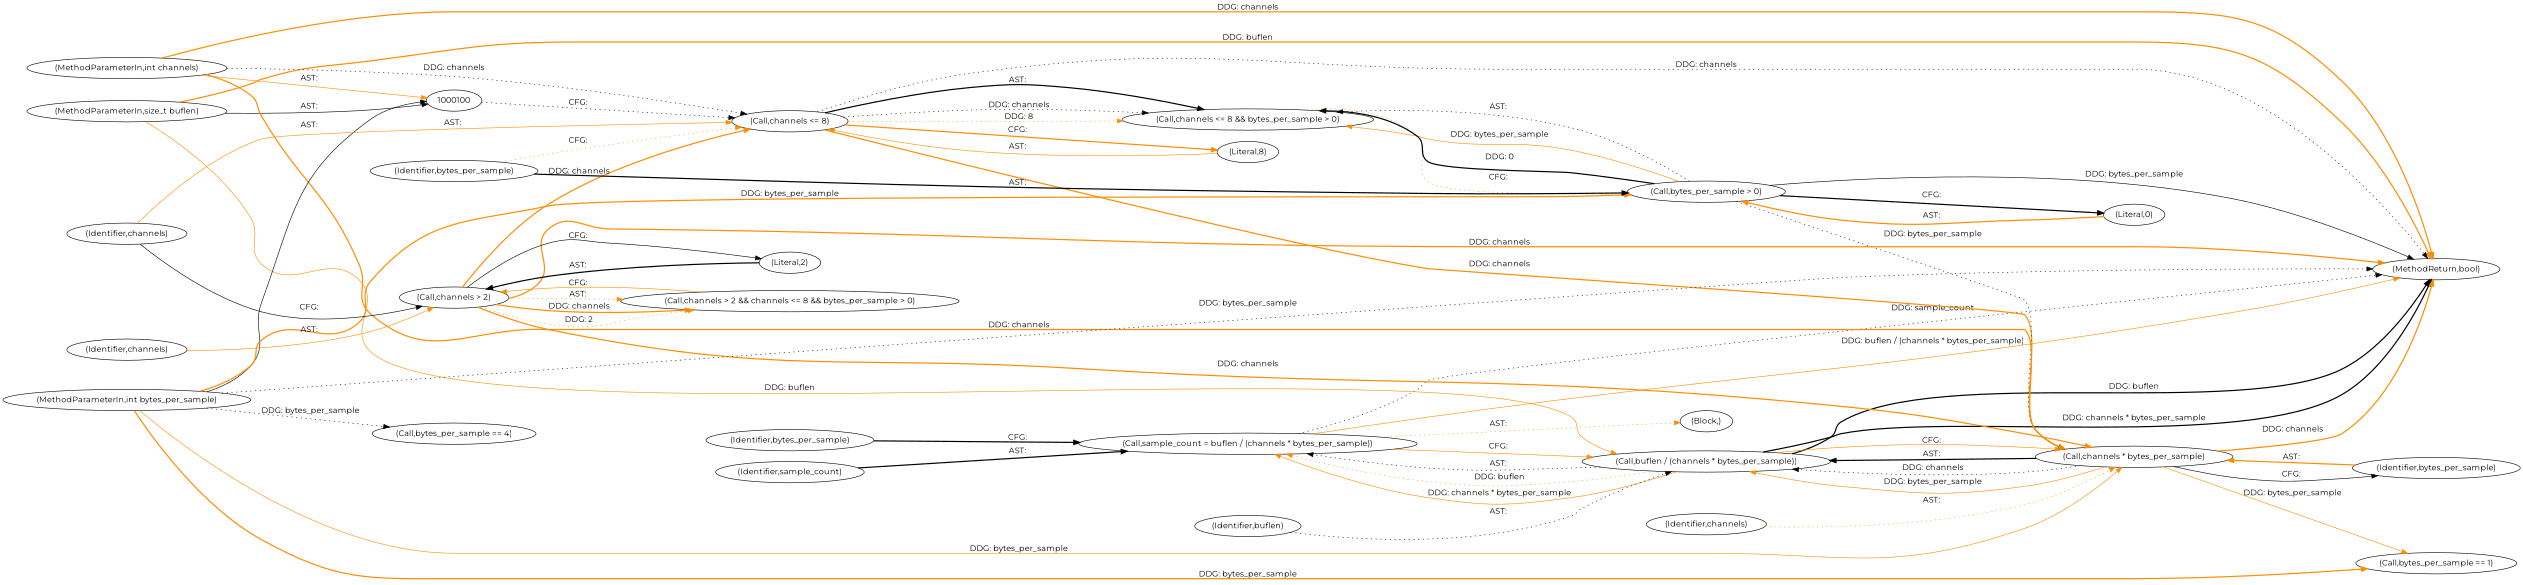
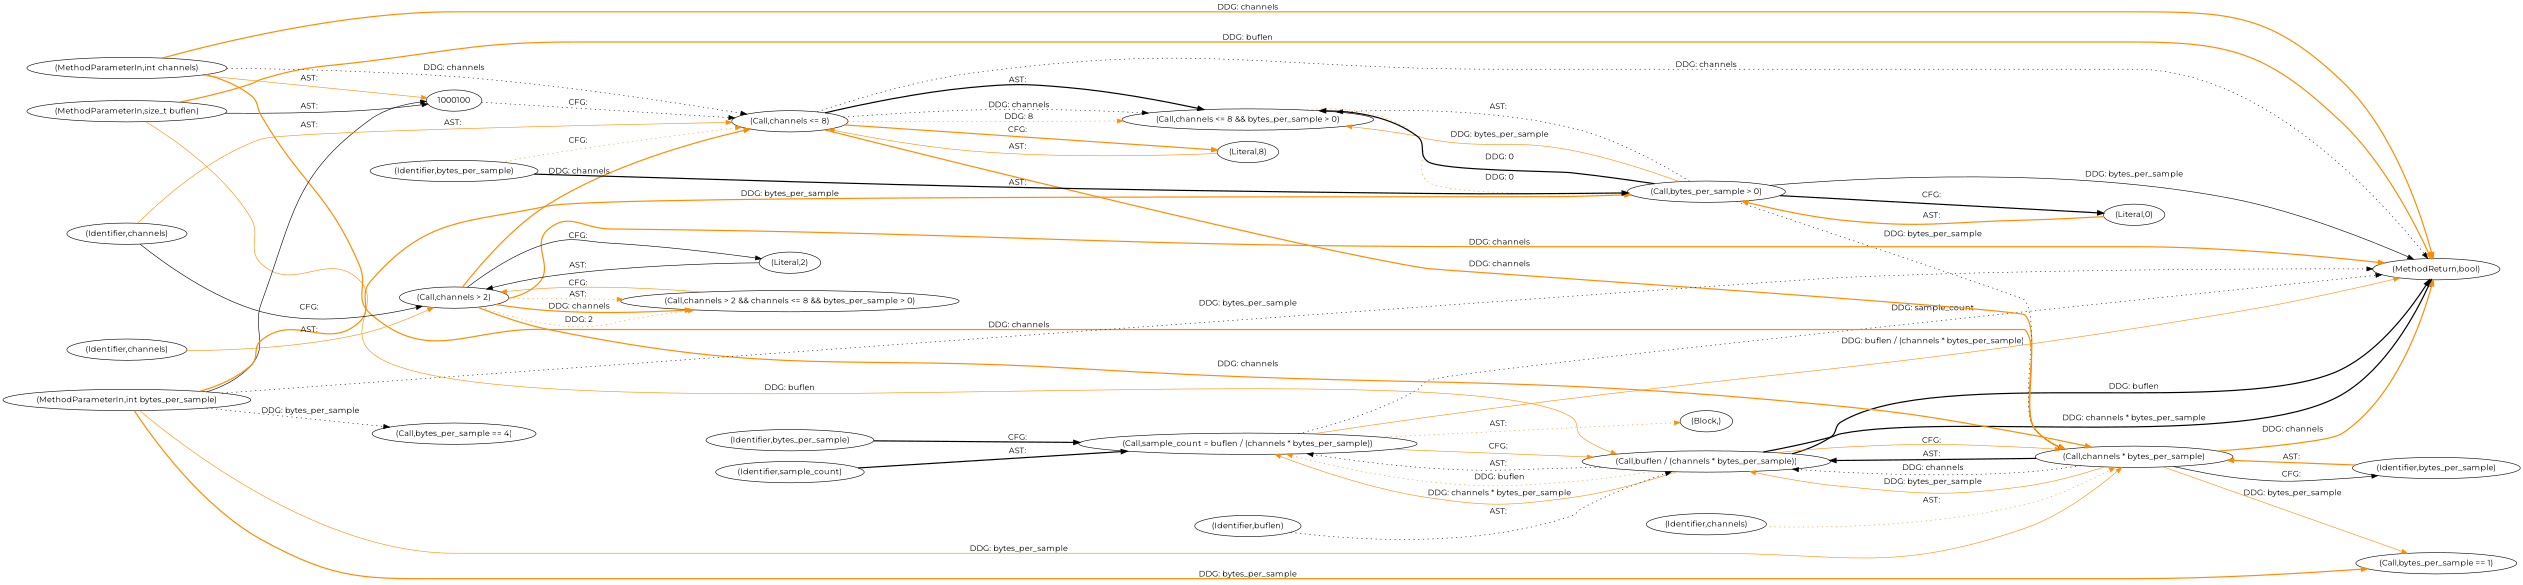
edge "(Call,channels <= 8 && bytes_per_sample > 0)" -> "(Call,bytes_per_sample > 0)": label "CFG: " -> "DDG: 0"
edge "(Literal,2)" -> "(Call,channels > 2)": style bold -> solid
